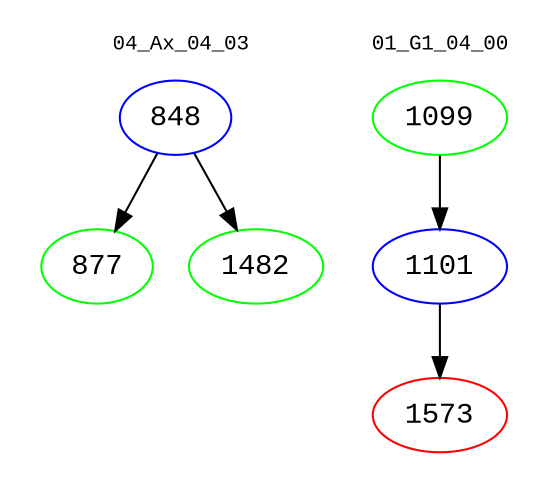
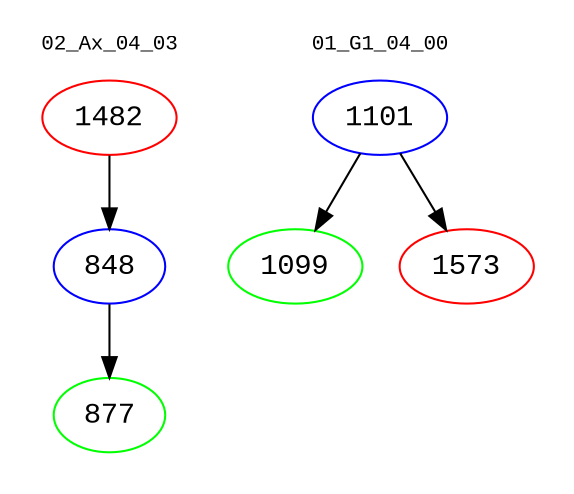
cluster "04_Ax_04_03": label "04_Ax_04_03" -> "02_Ax_04_03"
edge "848" -> "1482": reversed
edge "1099" -> "1101": reversed
node "1482": color green -> red
